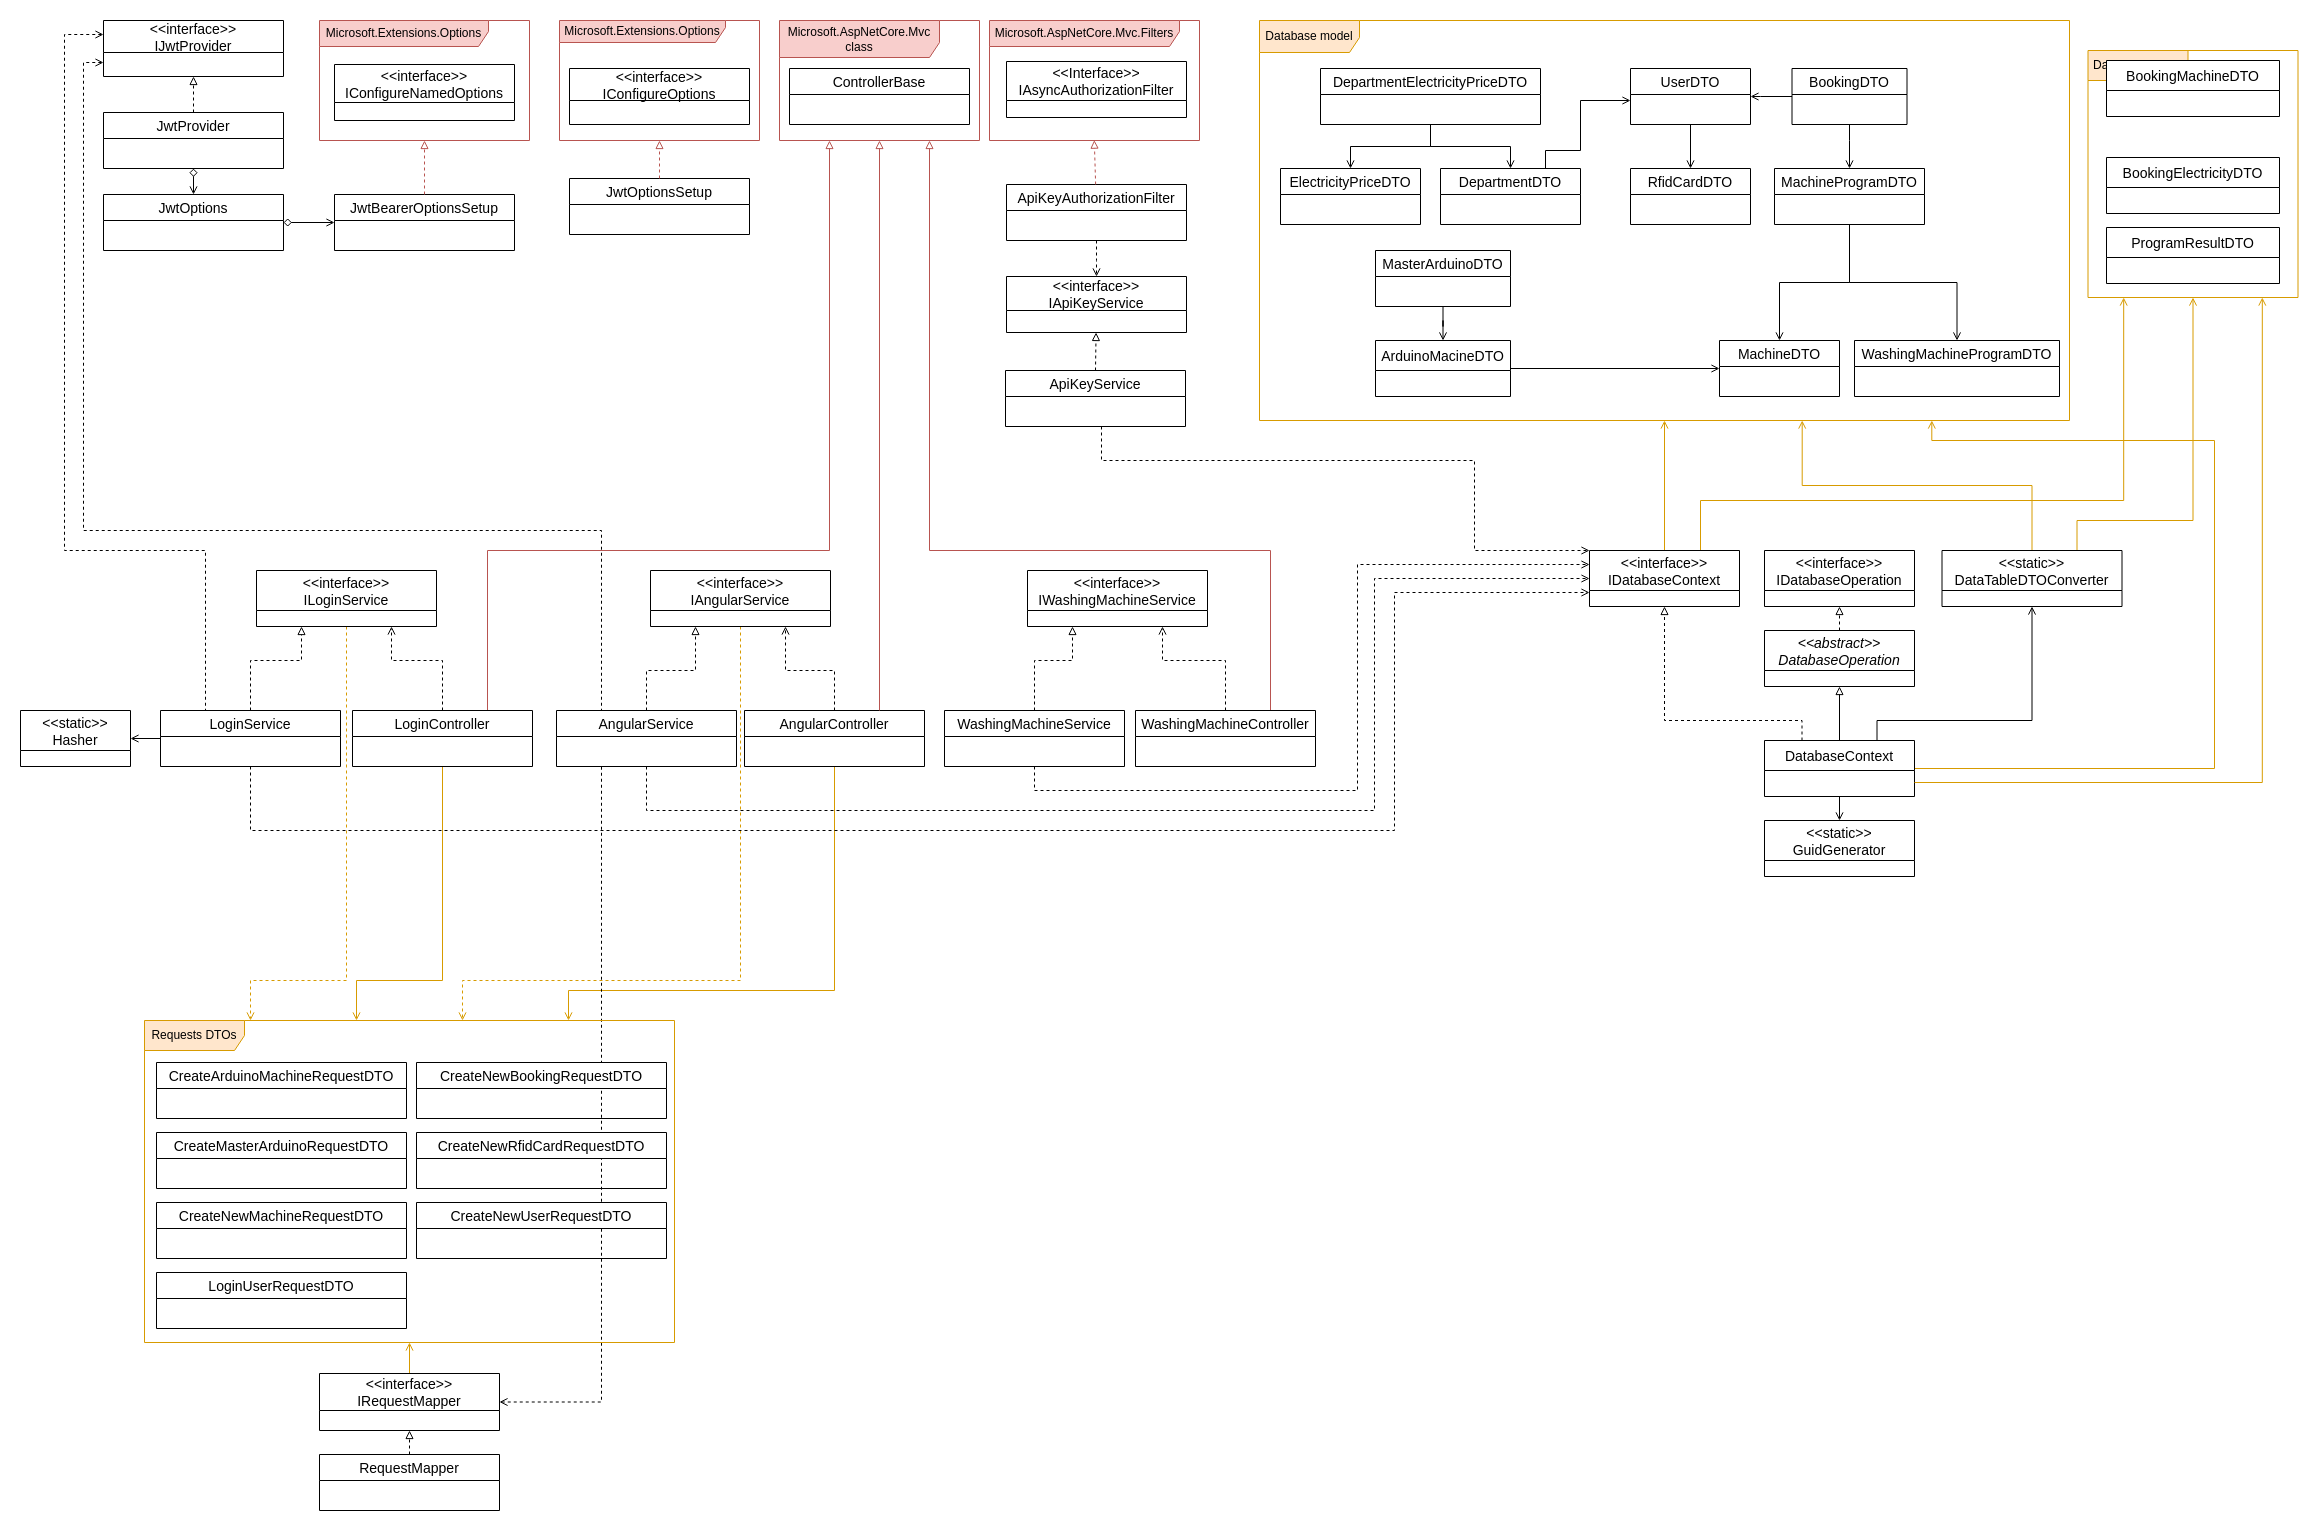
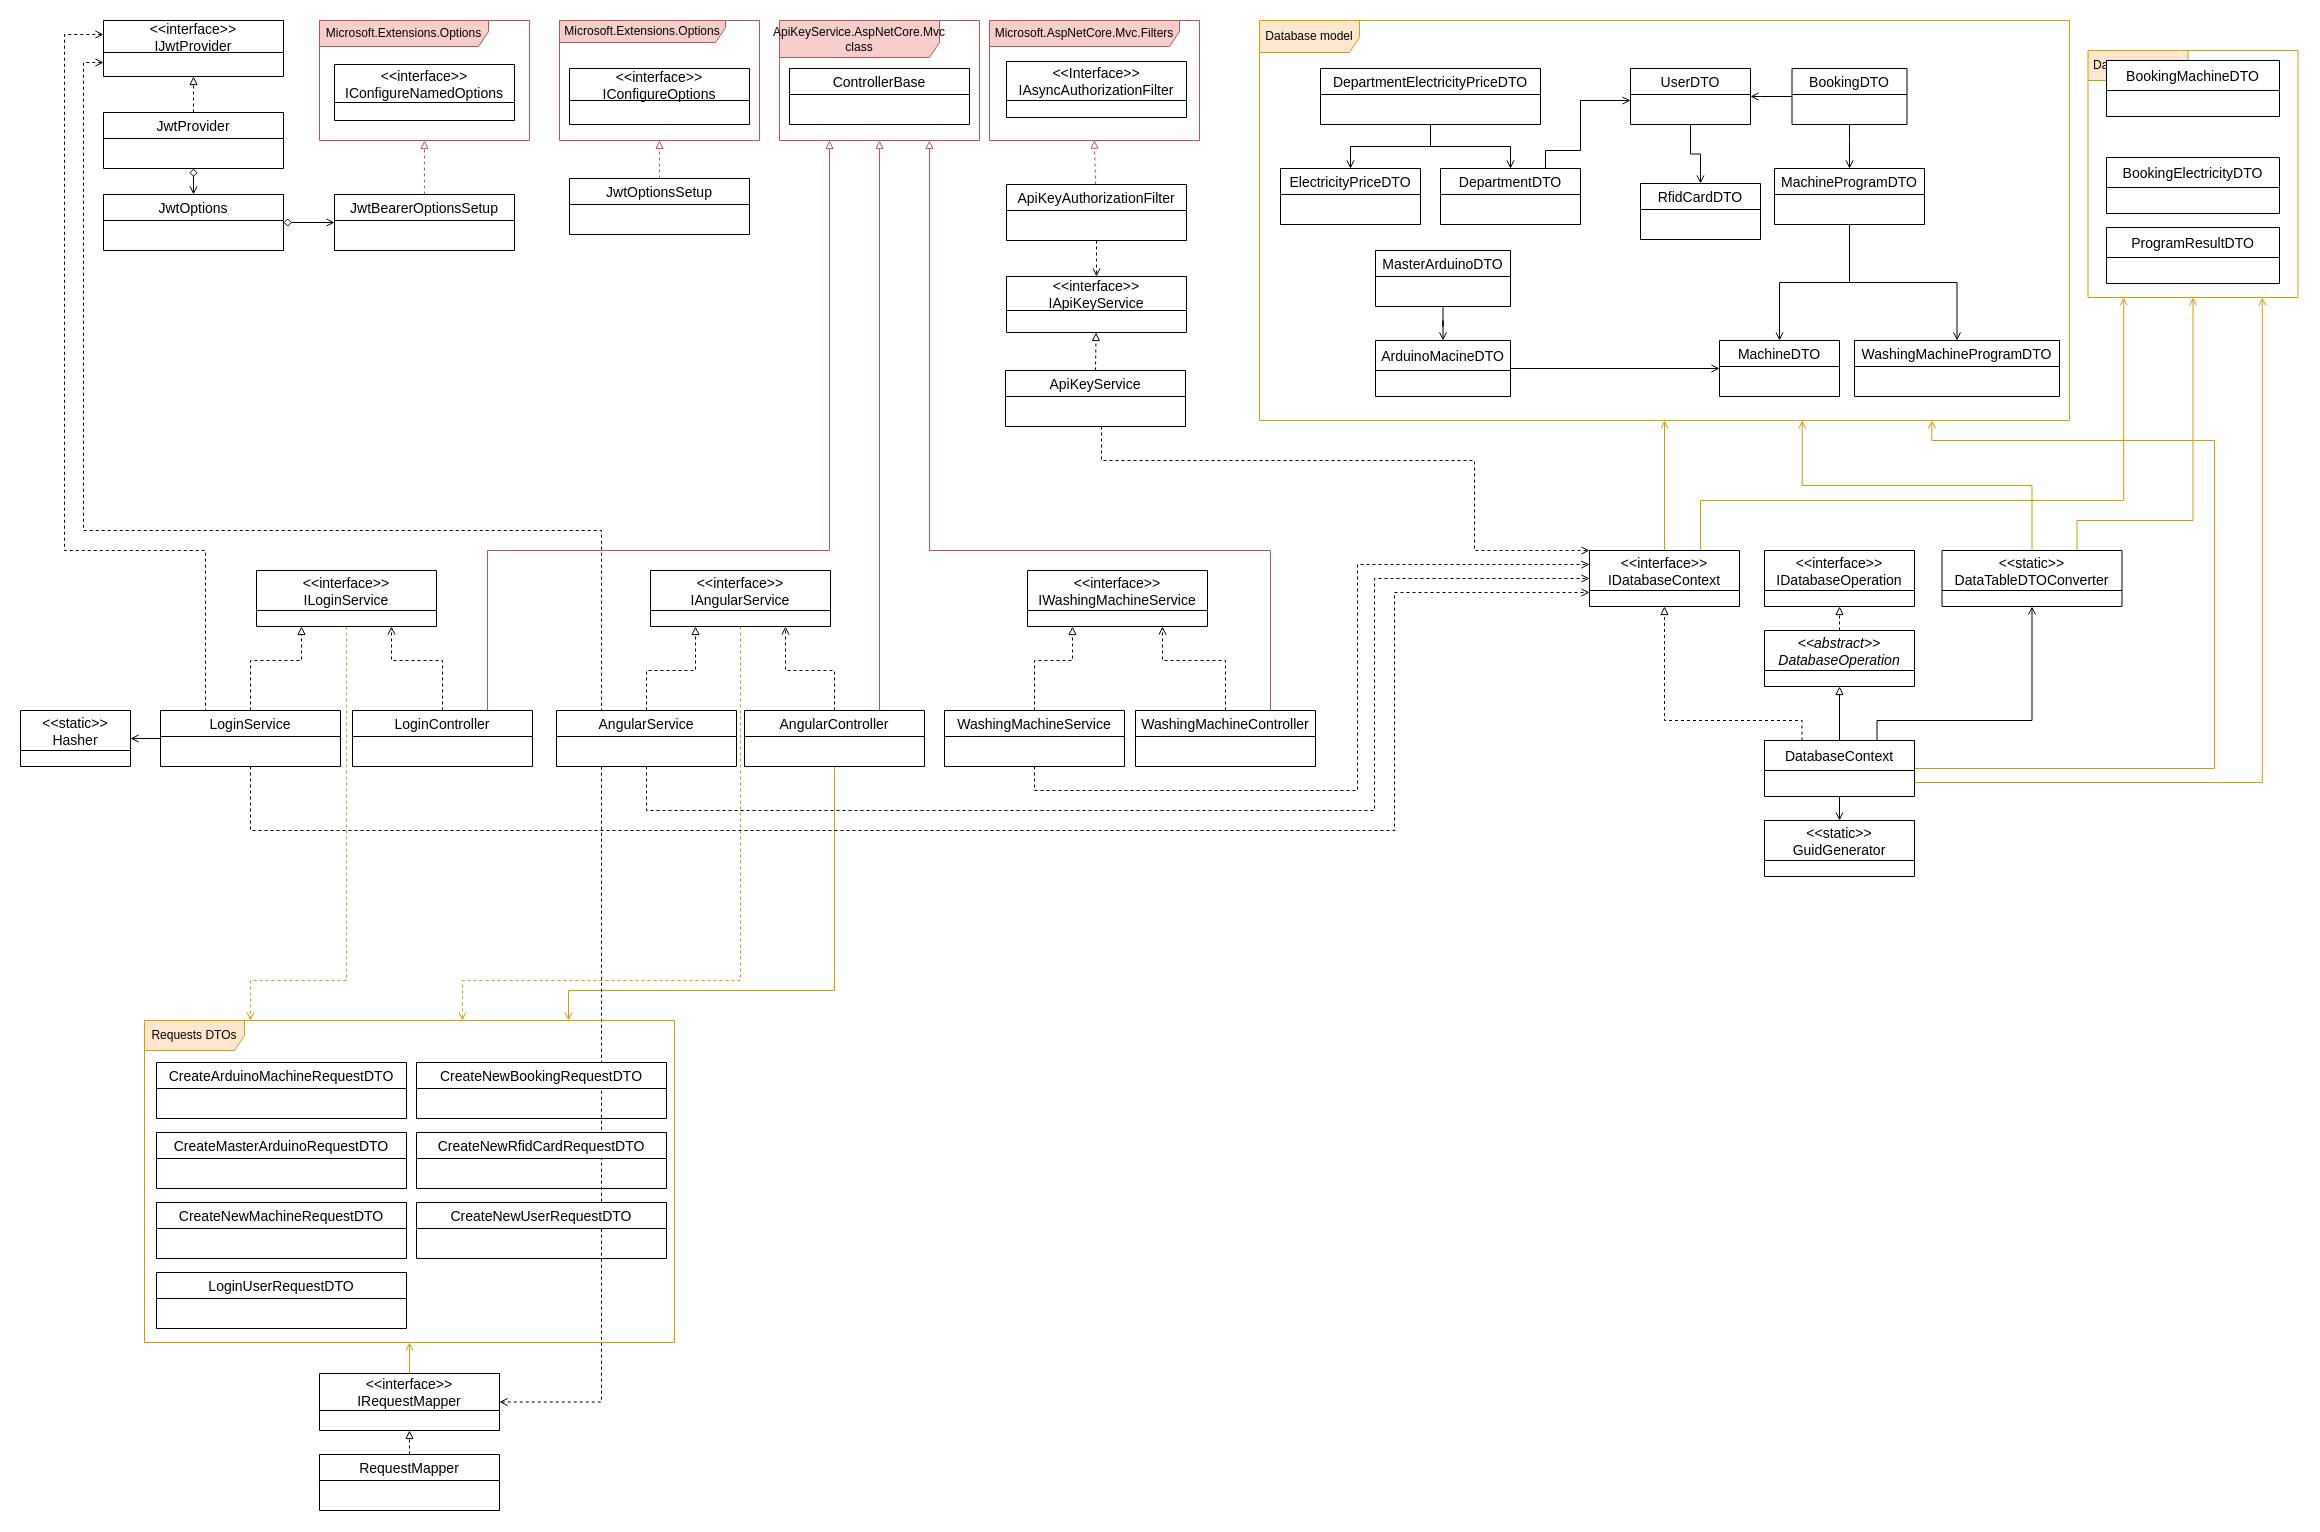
node "Microsoft.AspNetCore.Mvc class": label "Microsoft.AspNetCore.Mvc class" -> "ApiKeyService.AspNetCore.Mvc class"
node "RfidCardDTO": moved (1691, 197) -> (1701, 212)
edge "LoginController" -> "Requests DTOs": removed
